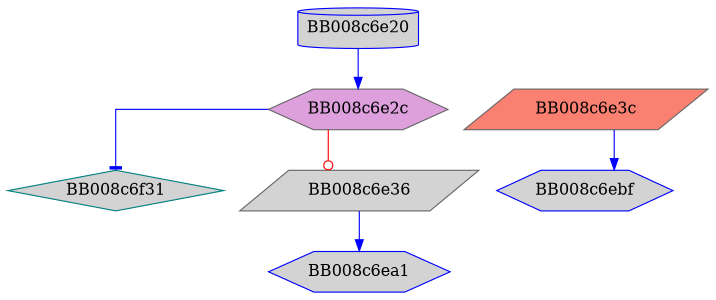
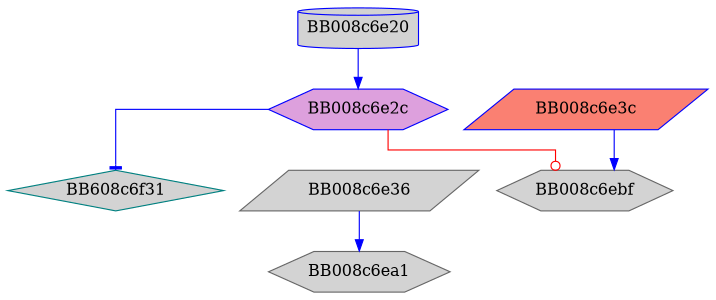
node "BB008c6e2c": color gray40 -> blue
node "BB008c6e3c": color gray40 -> blue
edge "BB008c6e2c" -> "BB008c6e36": now "BB008c6e2c" -> "BB008c6ebf"
node "BB008c6f31": label "BB008c6f31" -> "BB608c6f31"
node "BB008c6ebf": color blue -> gray40
node "BB008c6ea1": color blue -> gray40
